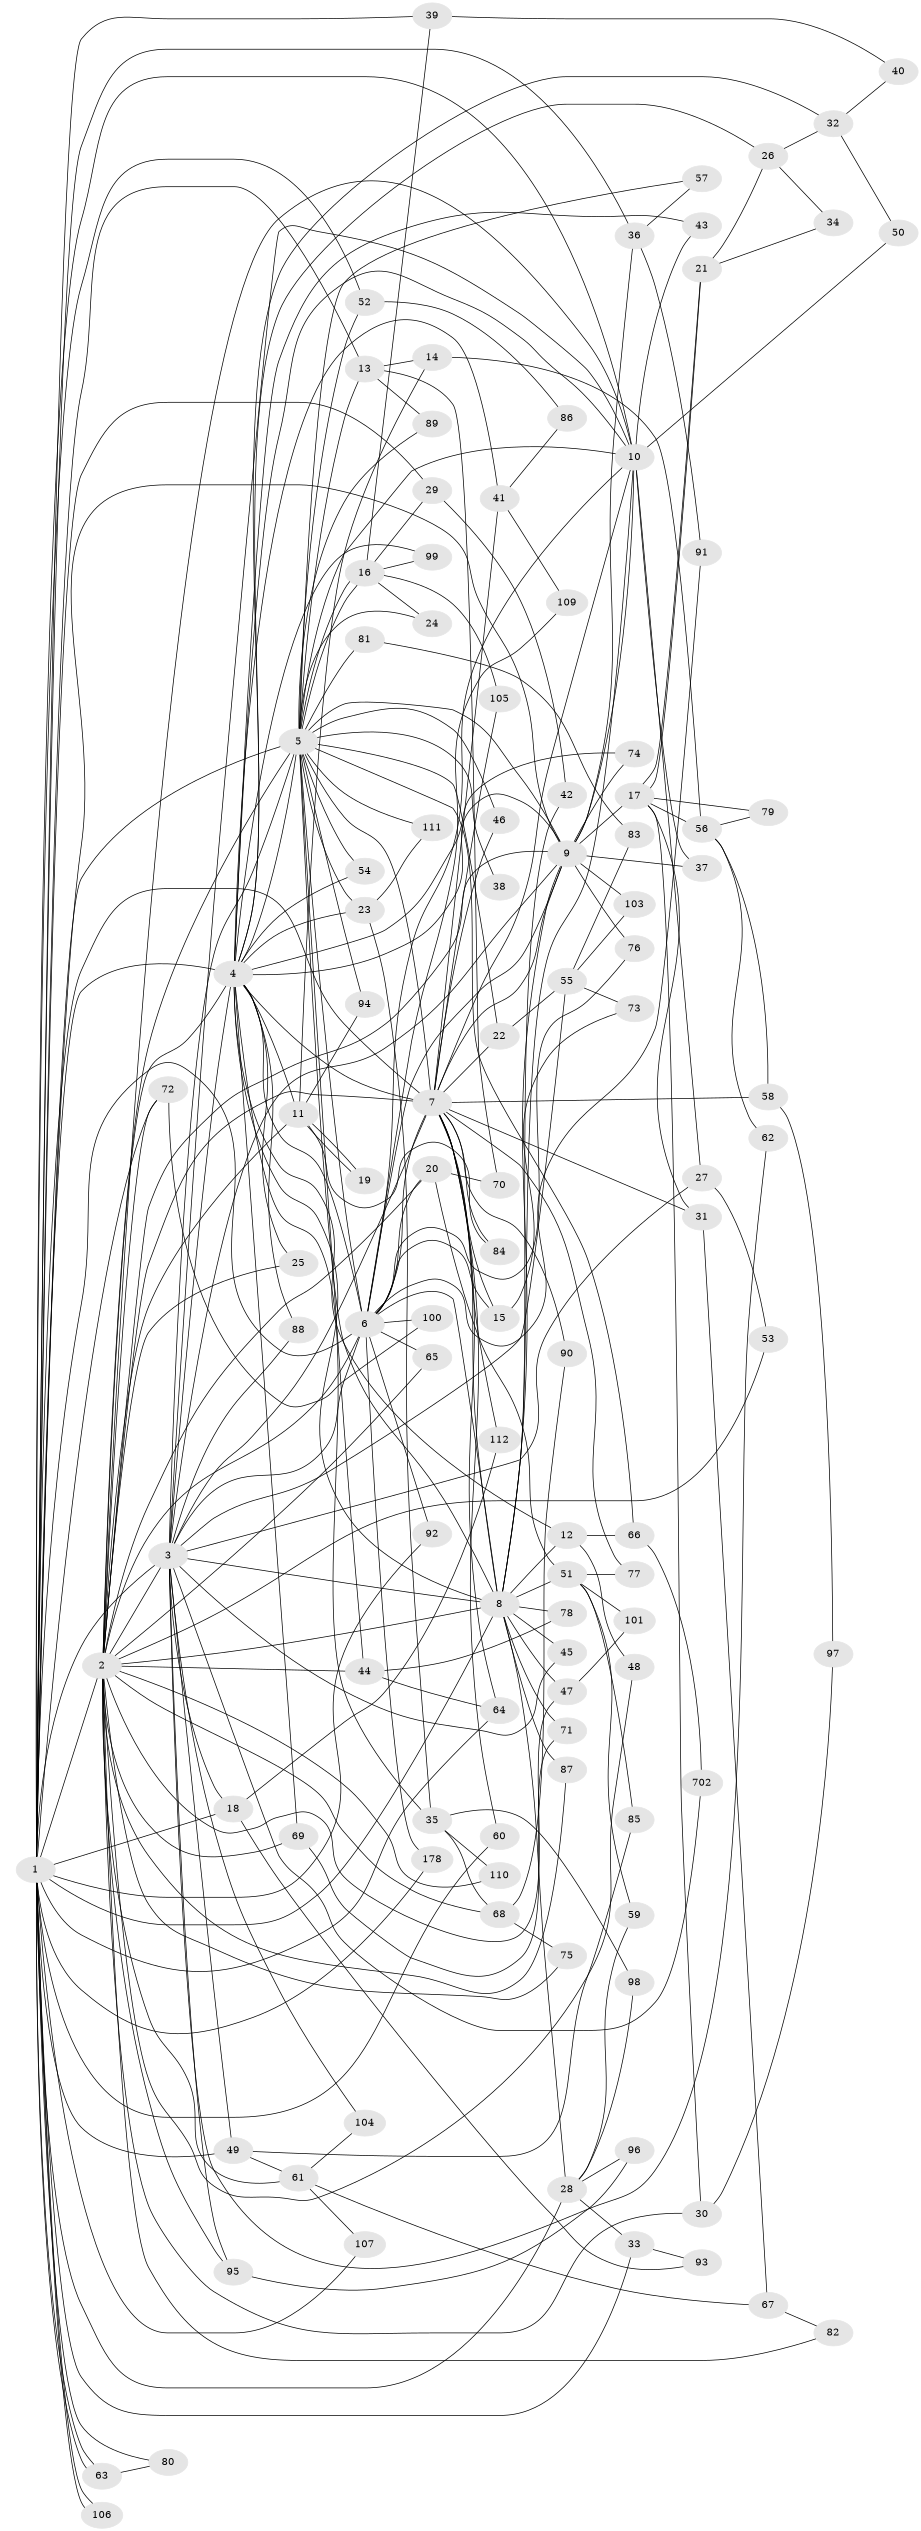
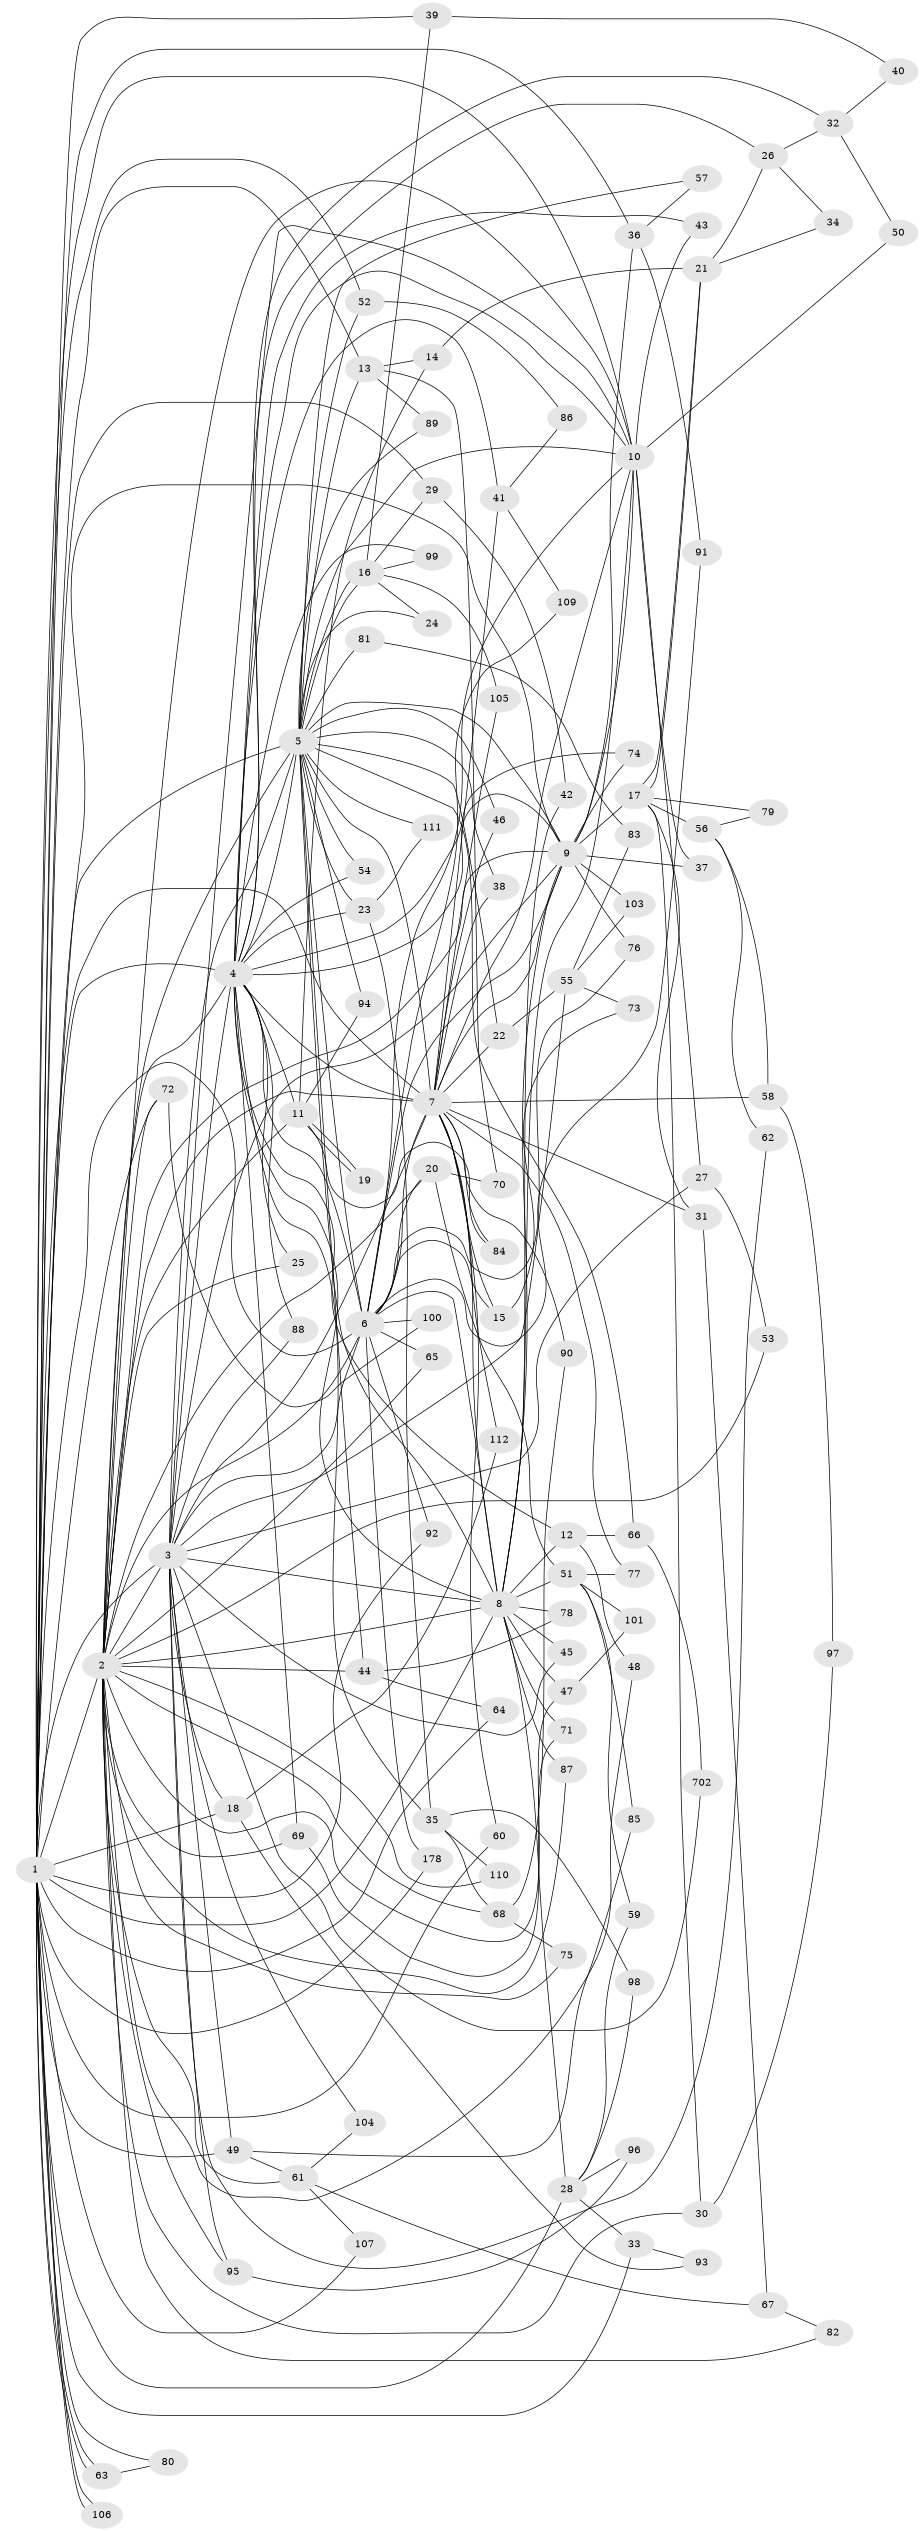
edge "14" -- "56": now "14" -- "21"
edge "7" -- "64": now "7" -- "38"
